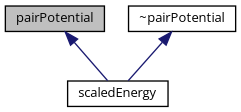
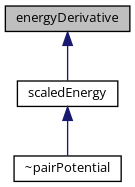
node "pairPotential": label "pairPotential" -> "energyDerivative"
edge "scaledEnergy" -> "~pairPotential": reversed
